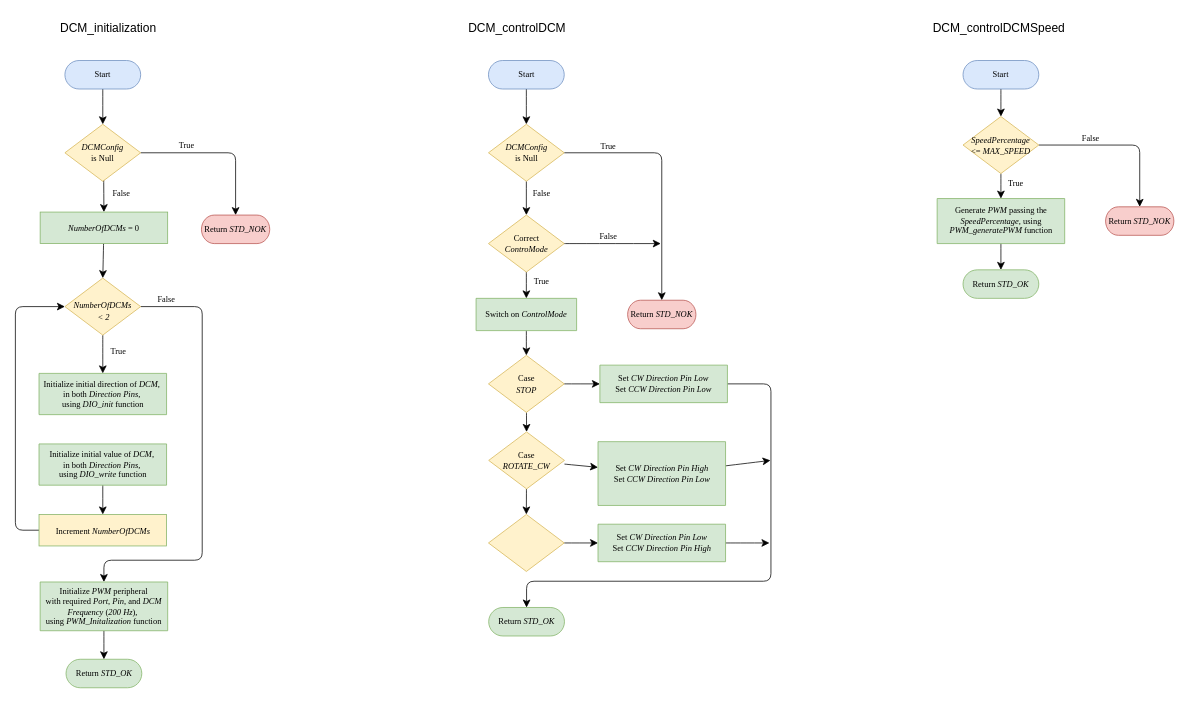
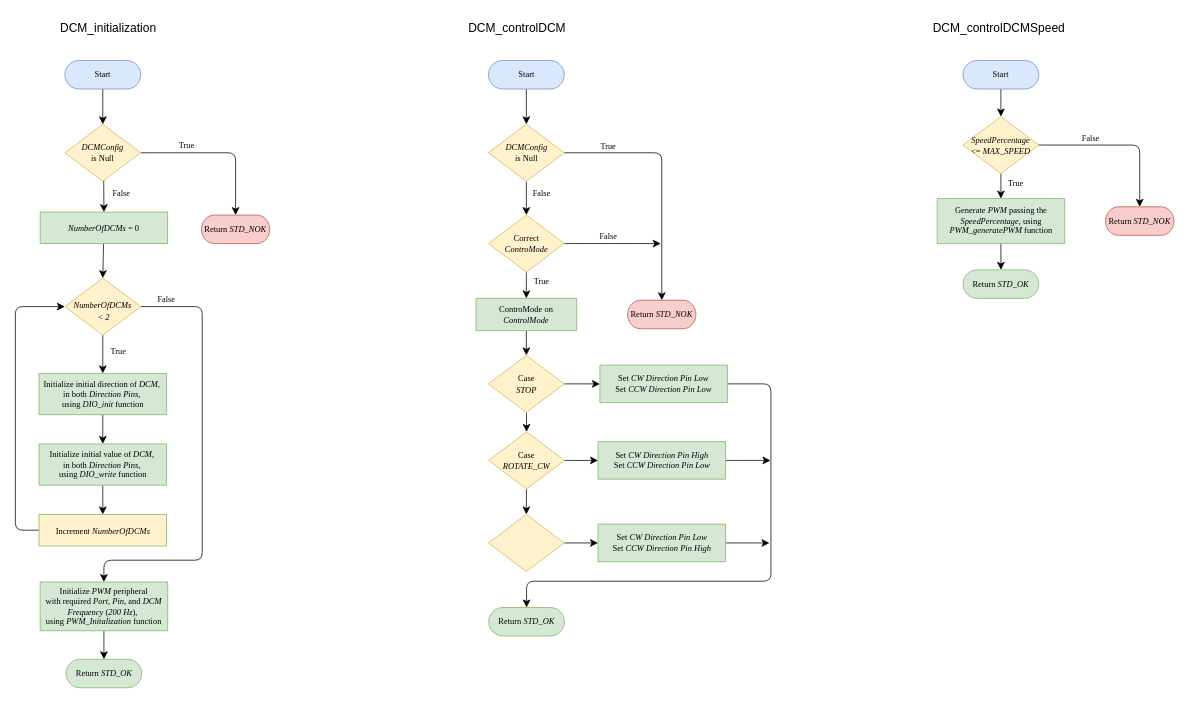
node "Switch on ControlMode": label "Switch on ControlMode" -> "ControMode on ControlMode"
edge "Initialize initial direction of DCM, in both Direction Pins, using DIO_init function" -> "Initialize initial value of DCM, in both Direction Pins, using DIO_write function": added
node "Set CW Direction Pin High Set CCW Direction Pin Low": size 128x64 -> 128x38
